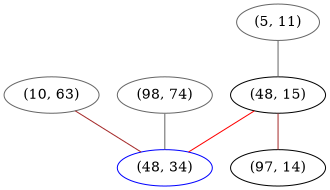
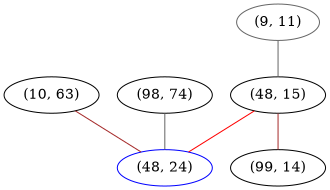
node "(5, 11)": label "(5, 11)" -> "(9, 11)"
node "(10, 63)": color gray40 -> black
node "(98, 74)": color gray40 -> black
node "(48, 34)": label "(48, 34)" -> "(48, 24)"
node "(97, 14)": label "(97, 14)" -> "(99, 14)"
